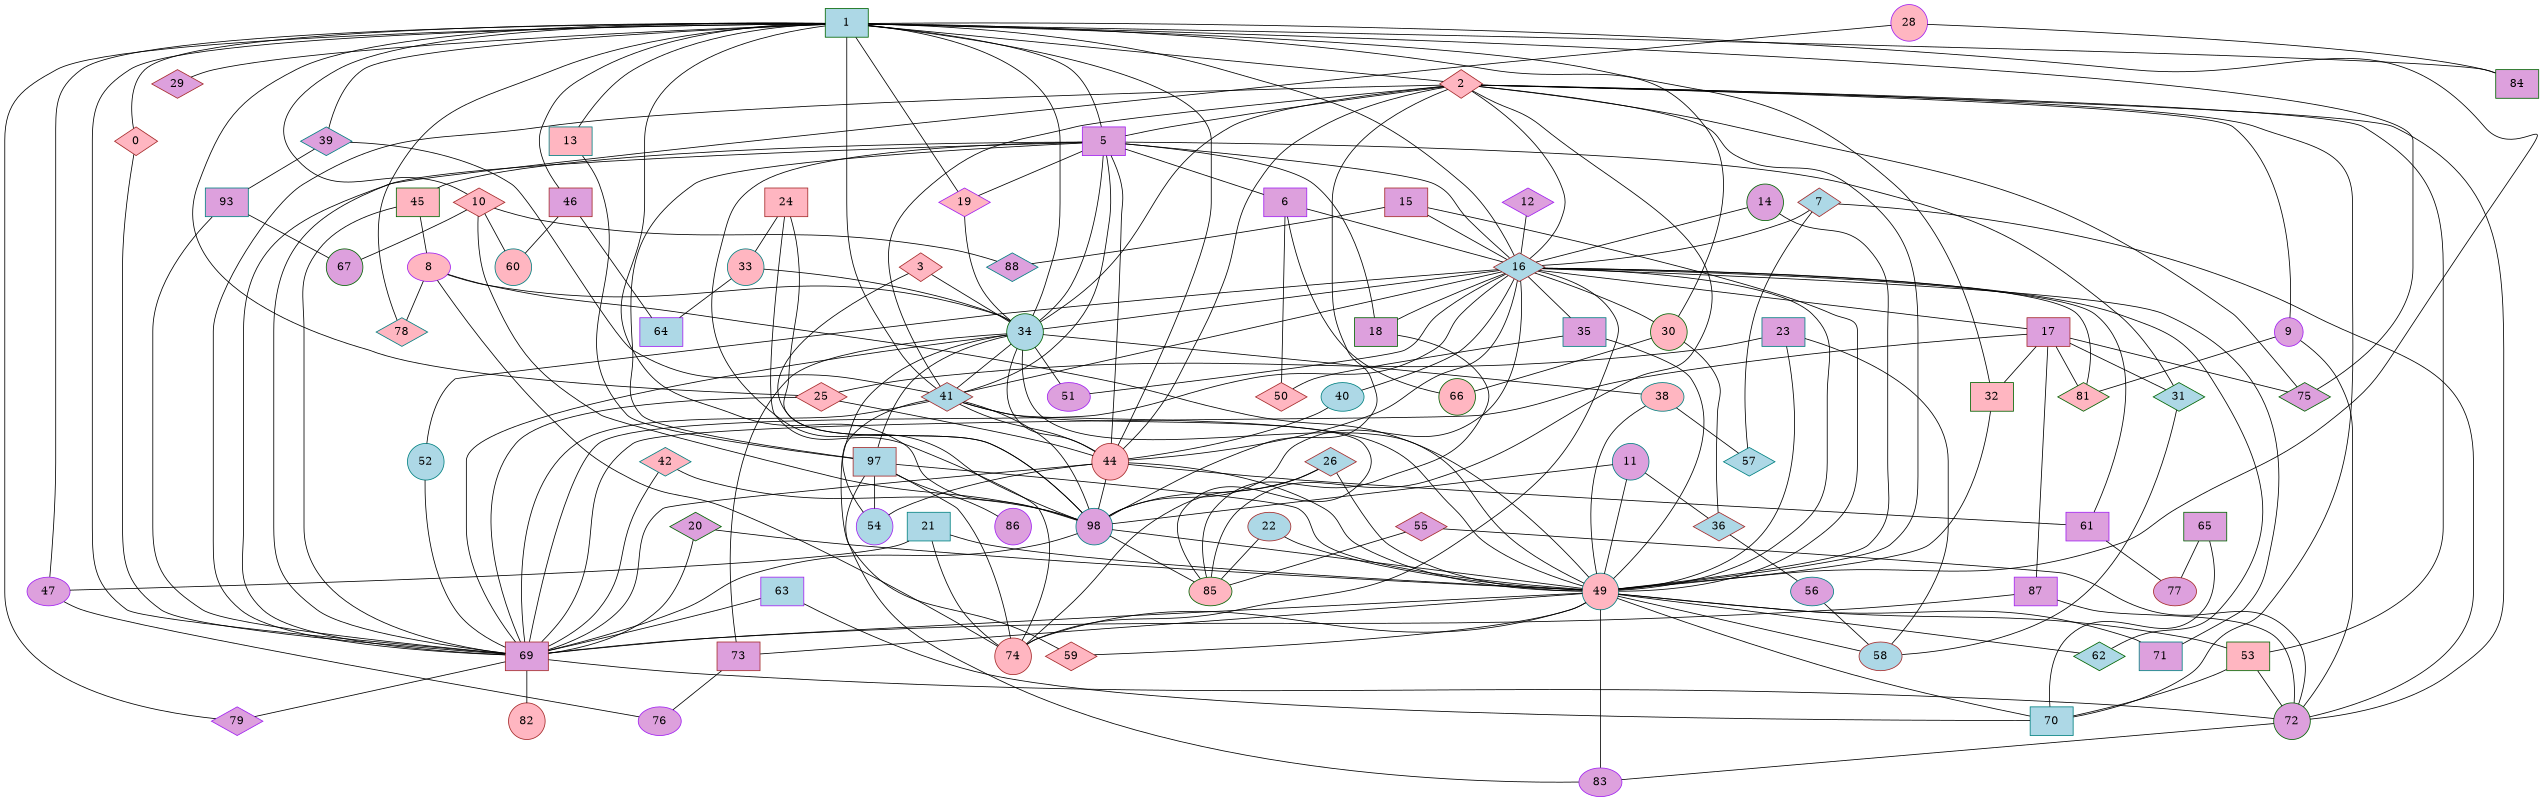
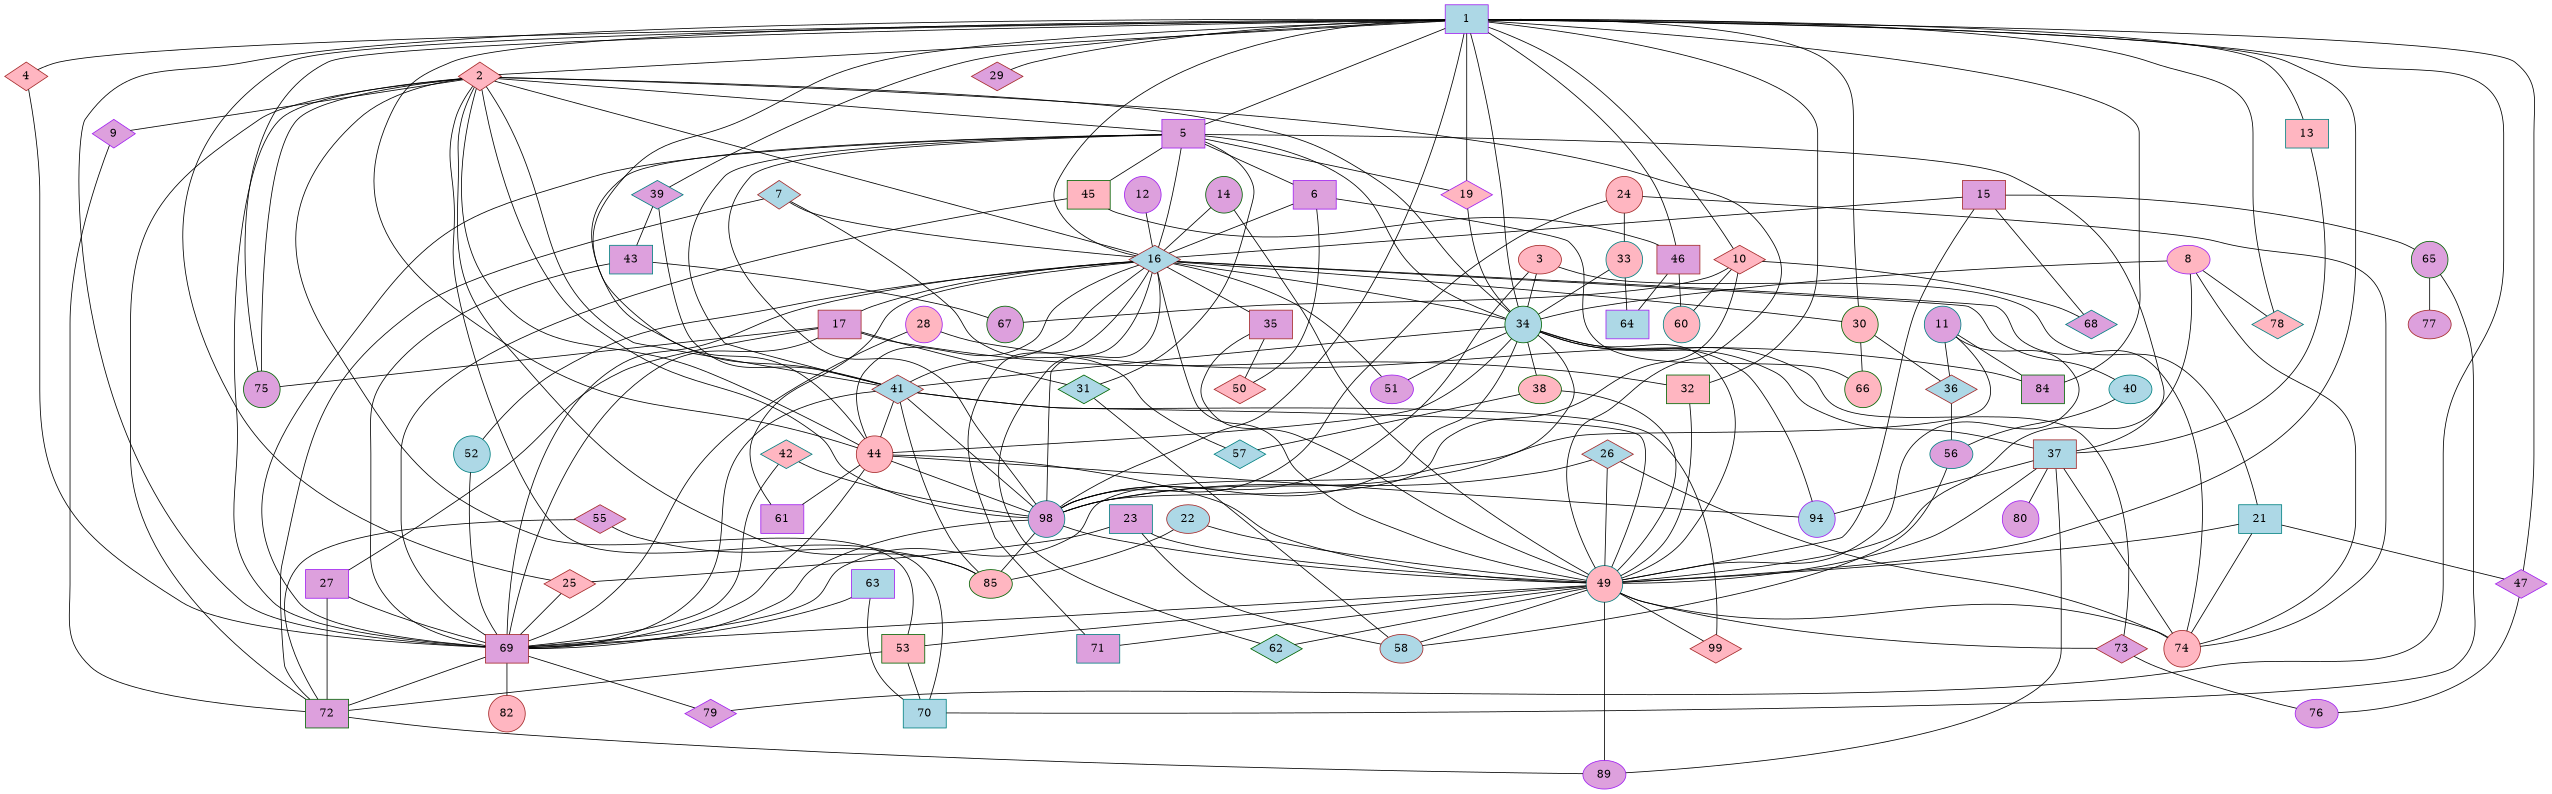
node "1": color darkgreen -> purple
node "0": label "0" -> "4"
node "93": label "93" -> "43"
node "24": shape box -> circle
node "12": shape diamond -> circle
edge "15" -- "65": added
edge "45" -- "8": now "45" -- "46"
node "3": shape diamond -> ellipse
node "88": label "88" -> "68"
edge "3" -- "21": added
node "18": removed
node "35": color teal -> brown
node "9": shape circle -> diamond
edge "11" -- "84": added
node "38": color teal -> darkgreen
node "81": removed
node "75": shape diamond -> circle
edge "25" -- "44": removed
edge "40" -- "44": now "40" -- "56"
node "97": label "97" -> "37"
edge "34" -- "98": added
node "20": removed
node "54": label "54" -> "94"
node "86": label "86" -> "80"
node "65": shape box -> circle
edge "61" -- "77": removed
node "47": shape ellipse -> diamond
node "87": label "87" -> "27"
node "73": shape box -> diamond
node "59": label "59" -> "99"
edge "49" -- "70": removed
node "72": shape circle -> box
node "83": label "83" -> "89"
